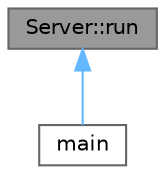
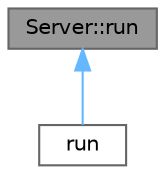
node "main": label "main" -> "run"
